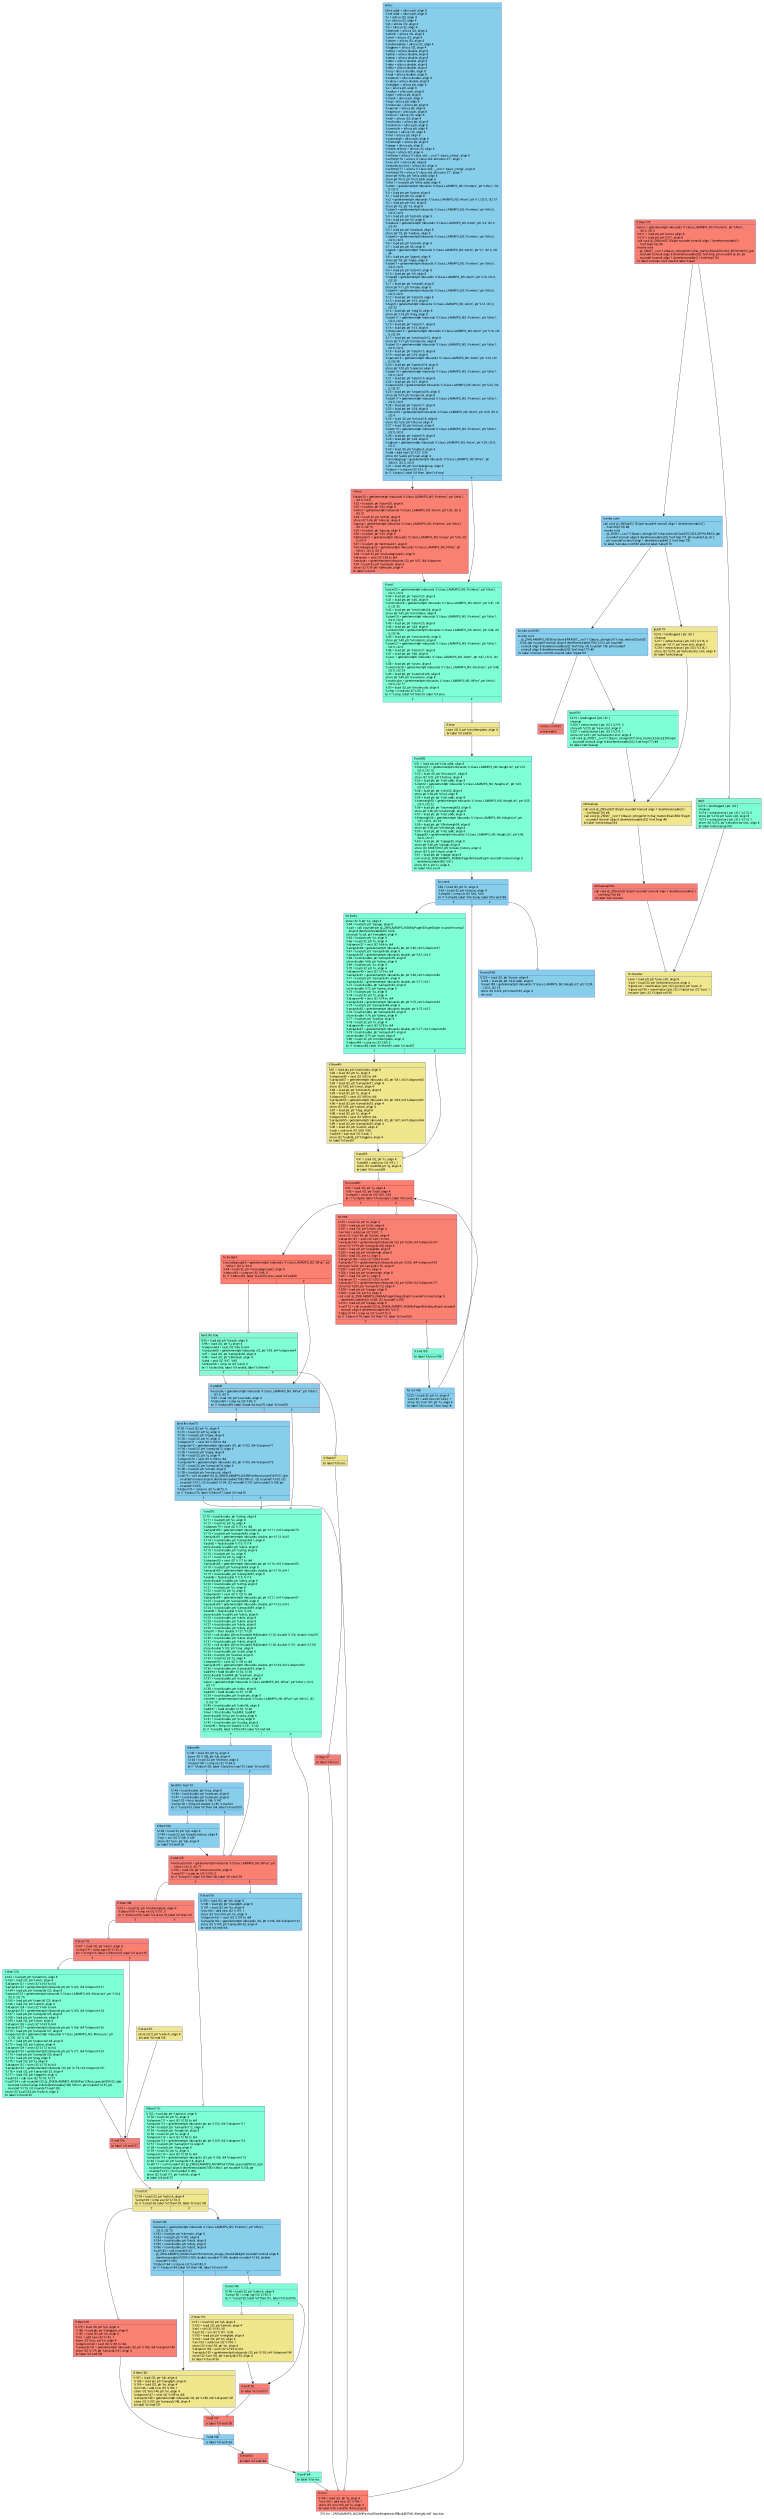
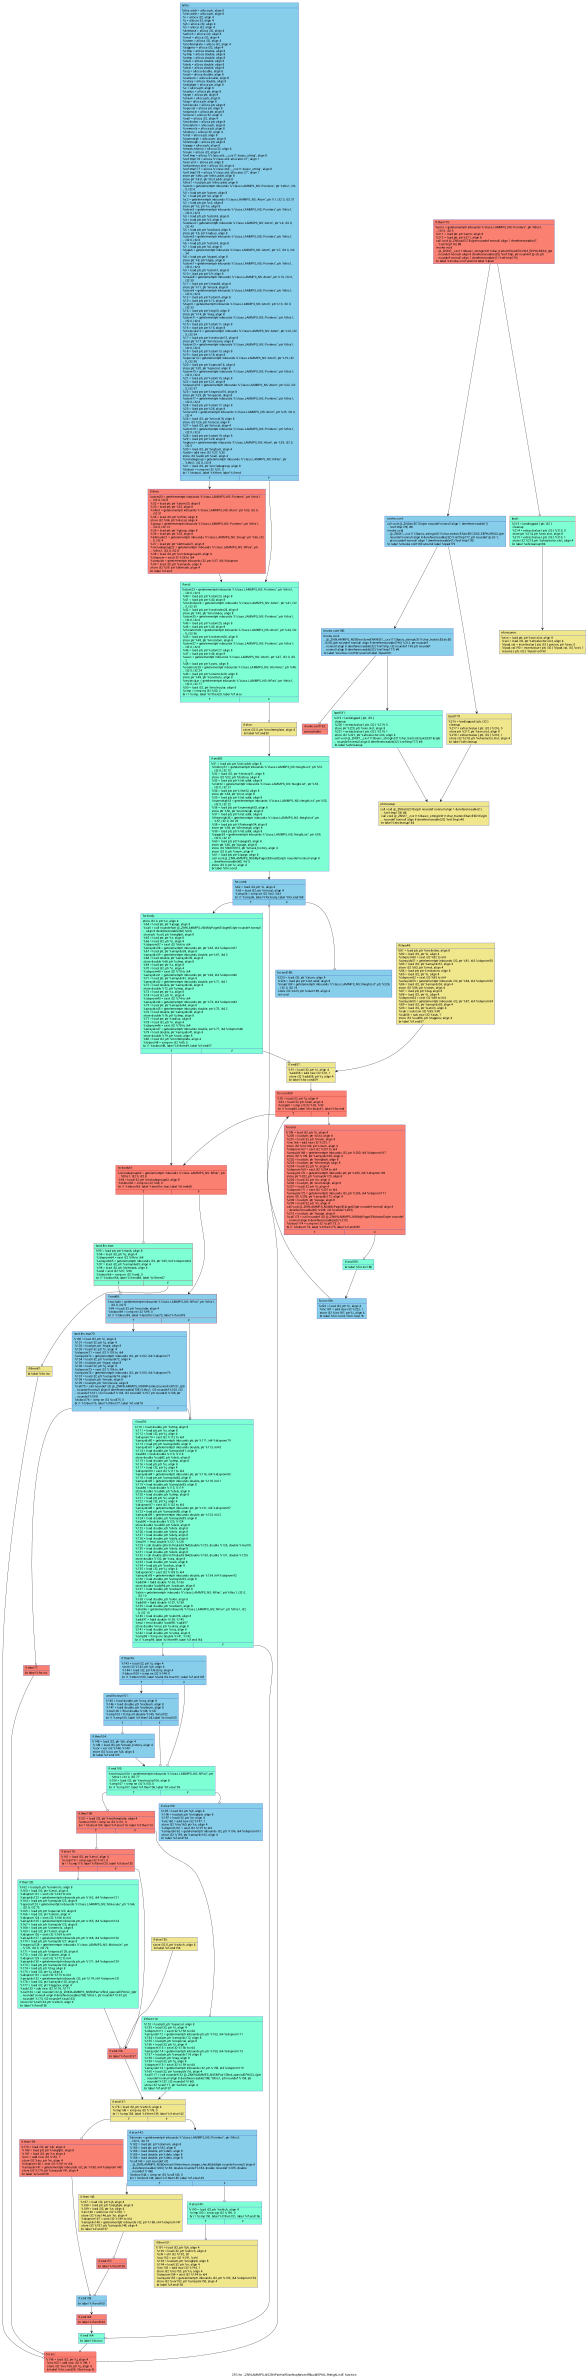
node "ehcleanup184:": removed
edge "for.body:" -> "if.then49:": now "for.body:" -> "for.body61:"
node "if.end105:": fillcolor salmon -> aquamarine
edge "if.end136:" -> "if.end137:": arrowhead odot -> vee
node "if.end156:": removed
